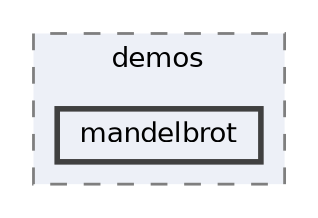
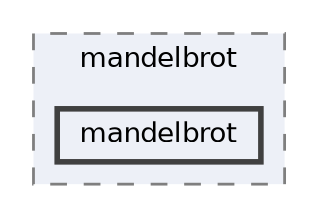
cluster "demos": label "demos" -> "mandelbrot"
